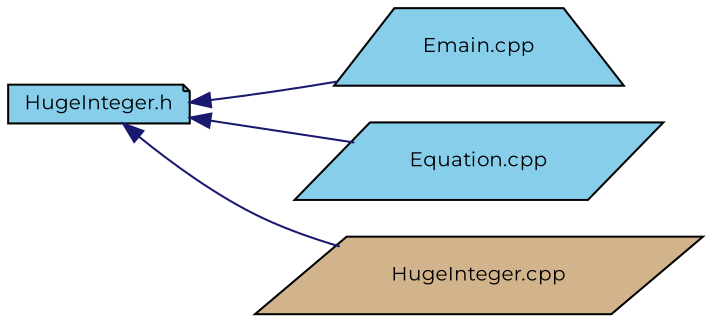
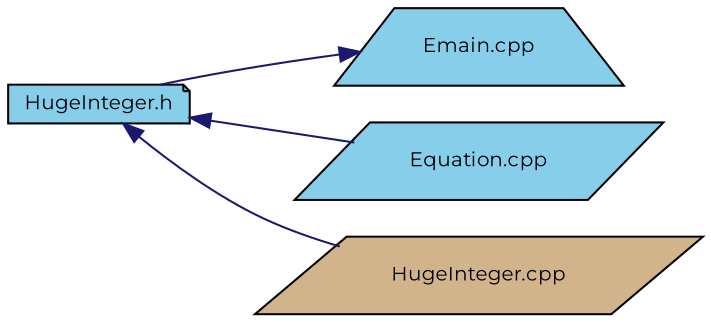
edge "Emain.cpp" -> "HugeInteger.h": reversed
